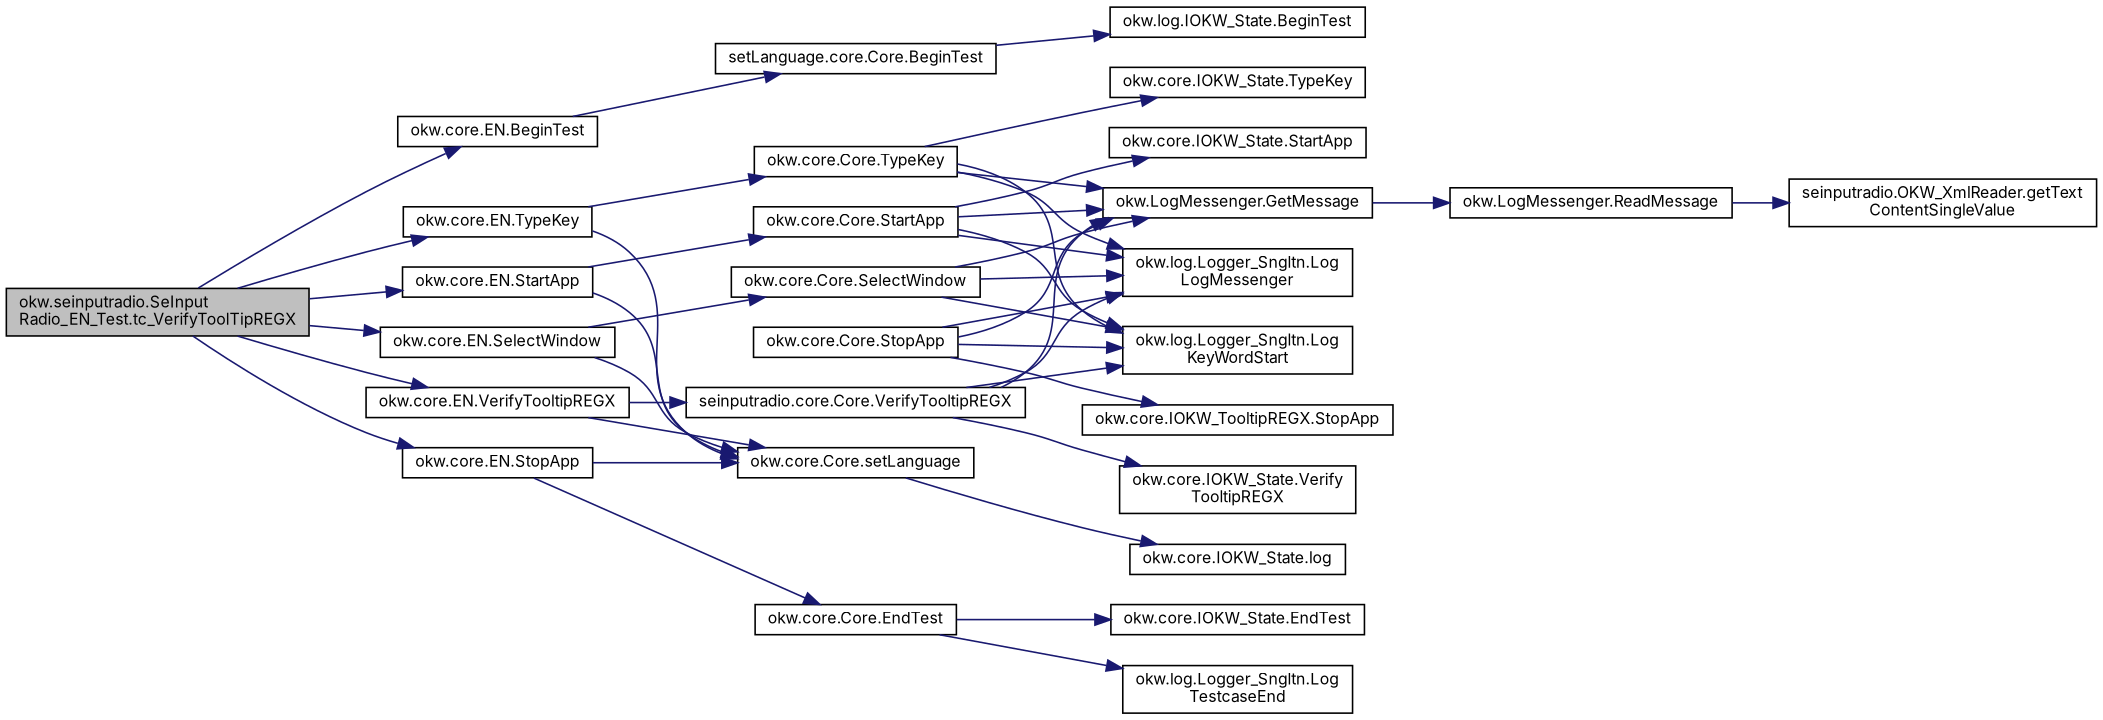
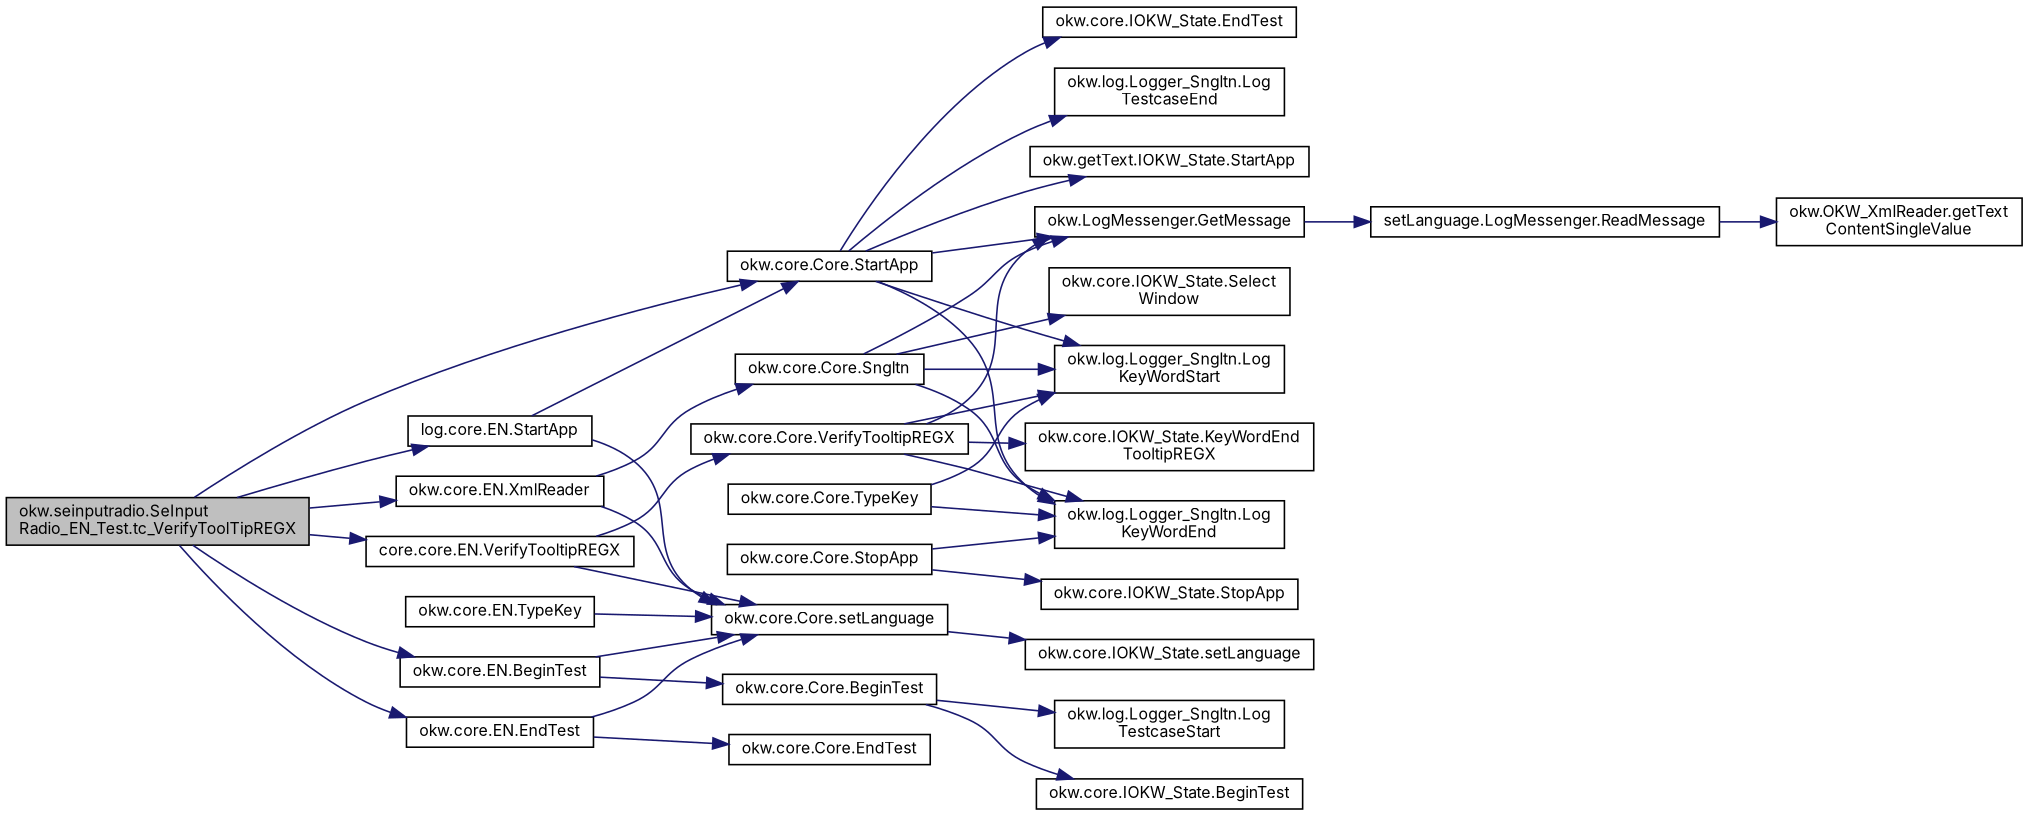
node "okw.log.IOKW_State.BeginTest": label "okw.log.IOKW_State.BeginTest" -> "okw.core.IOKW_State.BeginTest"
node "setLanguage.core.Core.BeginTest": label "setLanguage.core.Core.BeginTest" -> "okw.core.Core.BeginTest"
node "okw.core.IOKW_State.TypeKey": removed
node "okw.core.IOKW_State.StartApp": label "okw.core.IOKW_State.StartApp" -> "okw.getText.IOKW_State.StartApp"
edge "okw.core.Core.TypeKey" -> "okw.LogMessenger.GetMessage": removed
edge "okw.core.EN.TypeKey" -> "okw.core.Core.TypeKey": removed
node "okw.LogMessenger.ReadMessage": label "okw.LogMessenger.ReadMessage" -> "setLanguage.LogMessenger.ReadMessage"
node "seinputradio.OKW_XmlReader.getText ContentSingleValue": label "seinputradio.OKW_XmlReader.getText ContentSingleValue" -> "okw.OKW_XmlReader.getText ContentSingleValue"
edge "okw.seinputradio.SeInput Radio_EN_Test.tc_VerifyToolTipREGX" -> "okw.core.EN.TypeKey": now "okw.seinputradio.SeInput Radio_EN_Test.tc_VerifyToolTipREGX" -> "okw.core.Core.StartApp"
node "okw.log.Logger_Sngltn.Log LogMessenger": label "okw.log.Logger_Sngltn.Log LogMessenger" -> "okw.log.Logger_Sngltn.Log KeyWordEnd"
node "okw.core.EN.StartApp": label "okw.core.EN.StartApp" -> "log.core.EN.StartApp"
node "okw.core.Core.SelectWindow": label "okw.core.Core.SelectWindow" -> "okw.core.Core.Sngltn"
node "okw.core.IOKW_State.Select Window": added
edge "okw.core.Core.StopApp" -> "okw.LogMessenger.GetMessage": removed
node "okw.core.EN.SelectWindow": label "okw.core.EN.SelectWindow" -> "okw.core.EN.XmlReader"
edge "okw.core.Core.StopApp" -> "okw.log.Logger_Sngltn.Log KeyWordStart": removed
node "okw.core.EN.VerifyTooltipREGX": label "okw.core.EN.VerifyTooltipREGX" -> "core.core.EN.VerifyTooltipREGX"
node "seinputradio.core.Core.VerifyTooltipREGX": label "seinputradio.core.Core.VerifyTooltipREGX" -> "okw.core.Core.VerifyTooltipREGX"
node "okw.core.IOKW_TooltipREGX.StopApp": label "okw.core.IOKW_TooltipREGX.StopApp" -> "okw.core.IOKW_State.StopApp"
node "okw.core.EN.StopApp": label "okw.core.EN.StopApp" -> "okw.core.EN.EndTest"
node "okw.core.IOKW_State.Verify TooltipREGX": label "okw.core.IOKW_State.Verify TooltipREGX" -> "okw.core.IOKW_State.KeyWordEnd TooltipREGX"
node "okw.core.IOKW_State.log": label "okw.core.IOKW_State.log" -> "okw.core.IOKW_State.setLanguage"
edge "okw.core.Core.EndTest" -> "okw.core.IOKW_State.EndTest": now "okw.core.Core.StartApp" -> "okw.core.IOKW_State.EndTest"
edge "okw.core.EN.BeginTest" -> "okw.core.Core.setLanguage": added
edge "okw.core.Core.EndTest" -> "okw.log.Logger_Sngltn.Log TestcaseEnd": now "okw.core.Core.StartApp" -> "okw.log.Logger_Sngltn.Log TestcaseEnd"
node "okw.log.Logger_Sngltn.Log TestcaseStart": added
